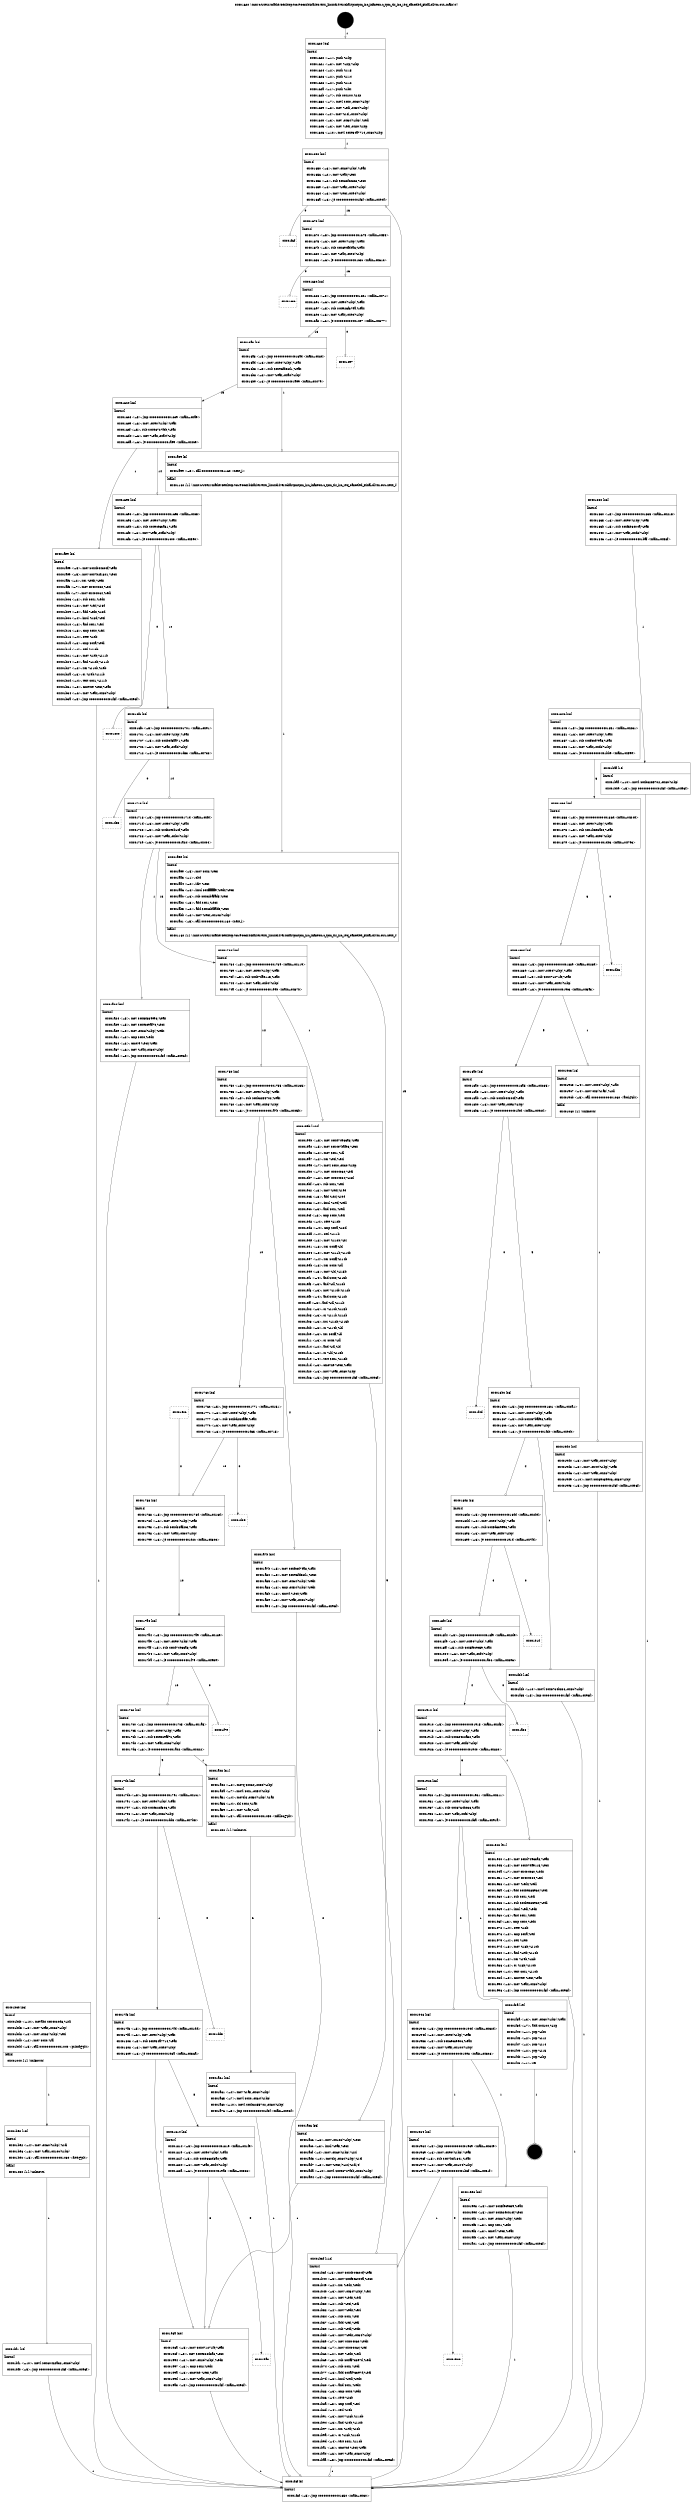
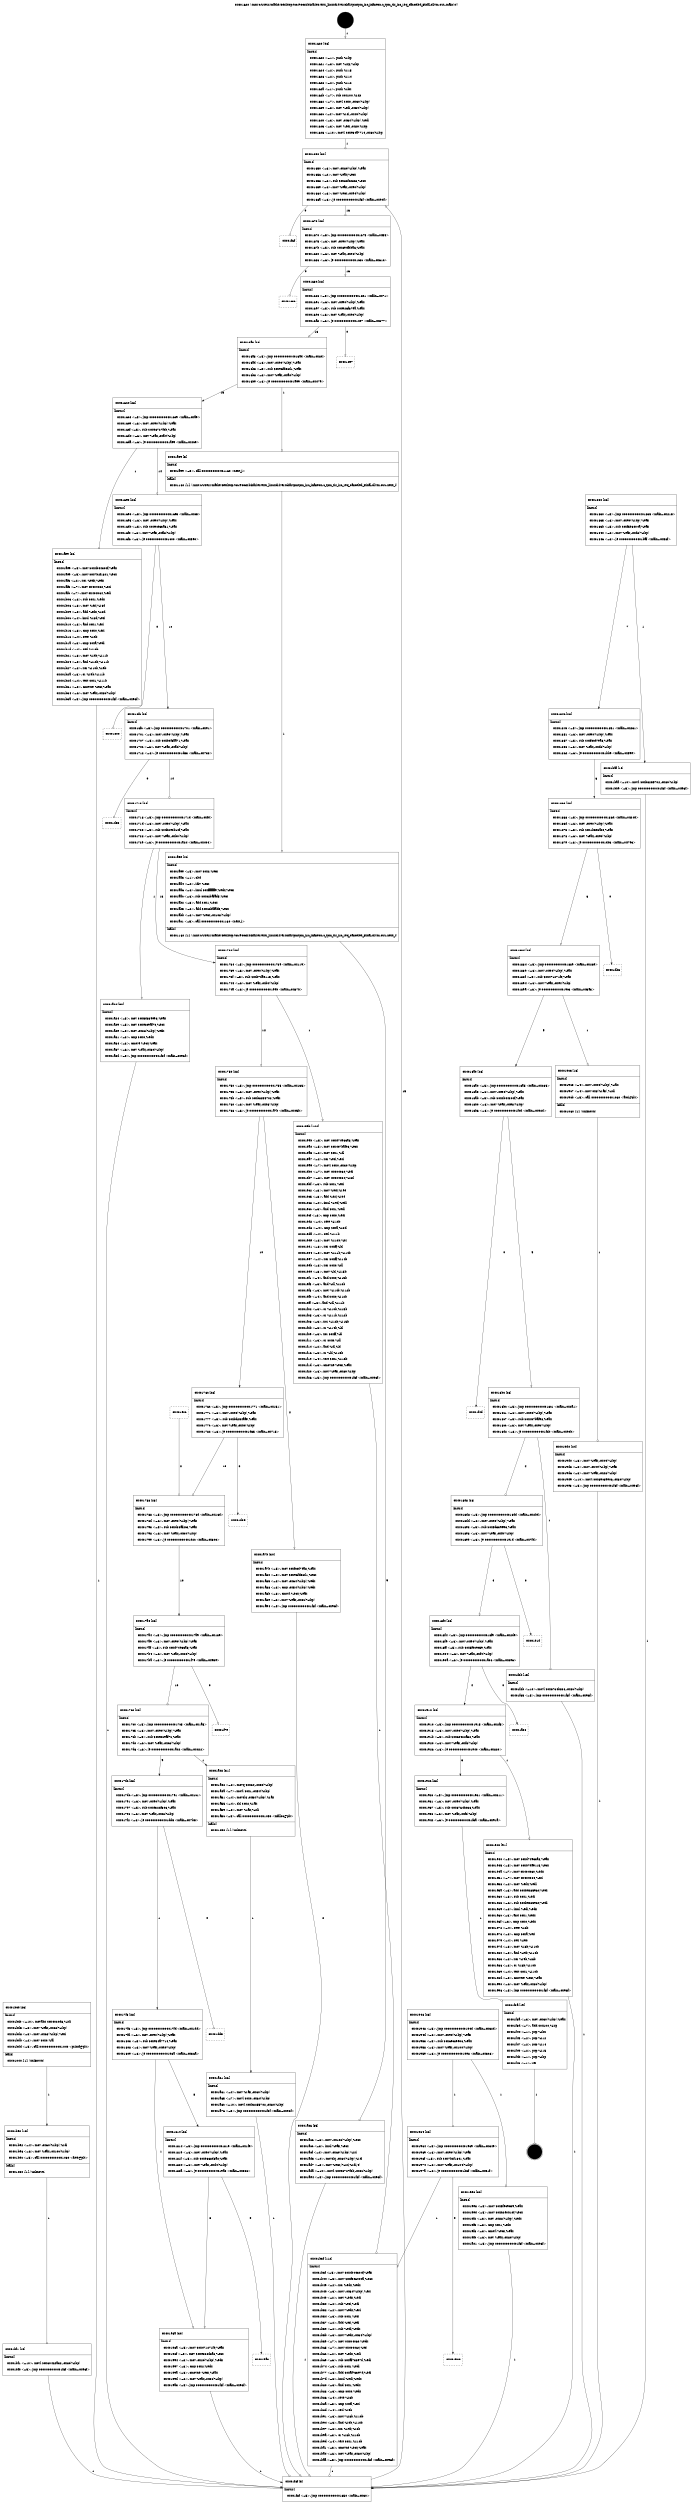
edge "0x401830 [28]" -> "0x40184c [28]": added, label "7"
edge "0x40192c [28]" -> "0x401948 [28]": removed, label "2"
edge "0x401a42 [31]" -> "0x401a61 [26]": label " 6" -> " 1"
edge "0x401ac6 [35]" -> "0x40198a [30]": now "0x401ac6 [35]" -> "0x401f8f [5]"
